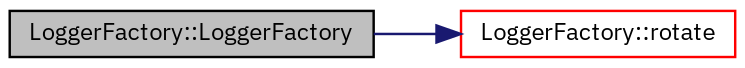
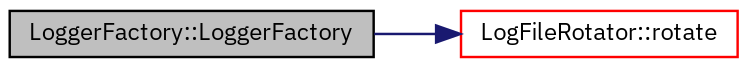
node "LoggerFactory::rotate": label "LoggerFactory::rotate" -> "LogFileRotator::rotate"
